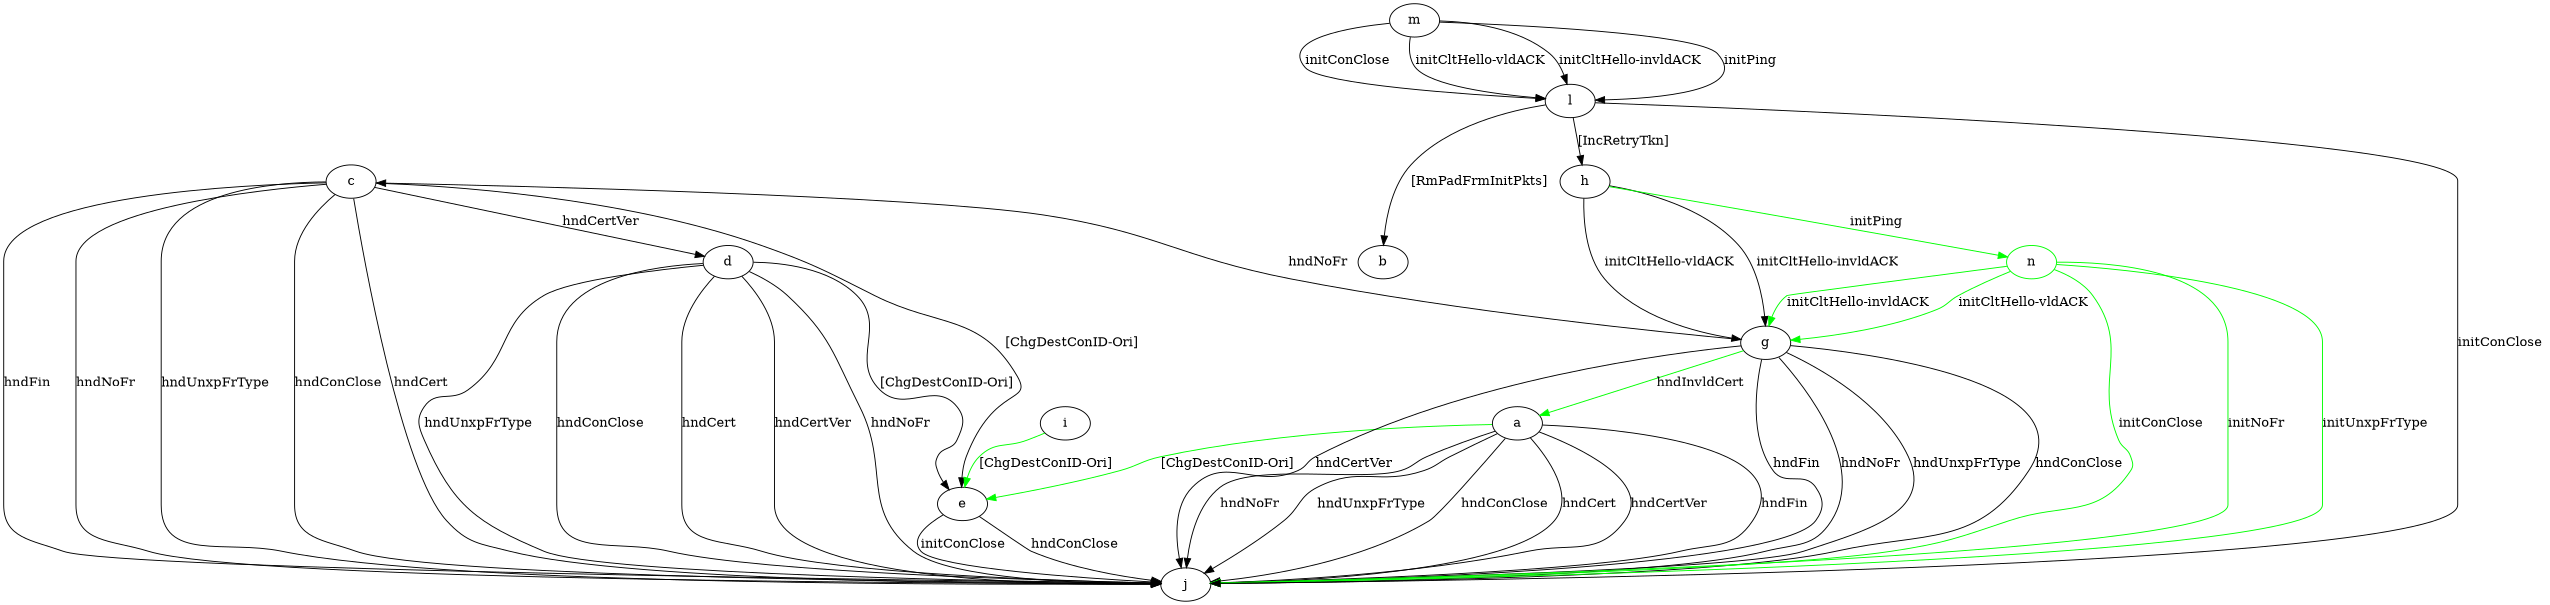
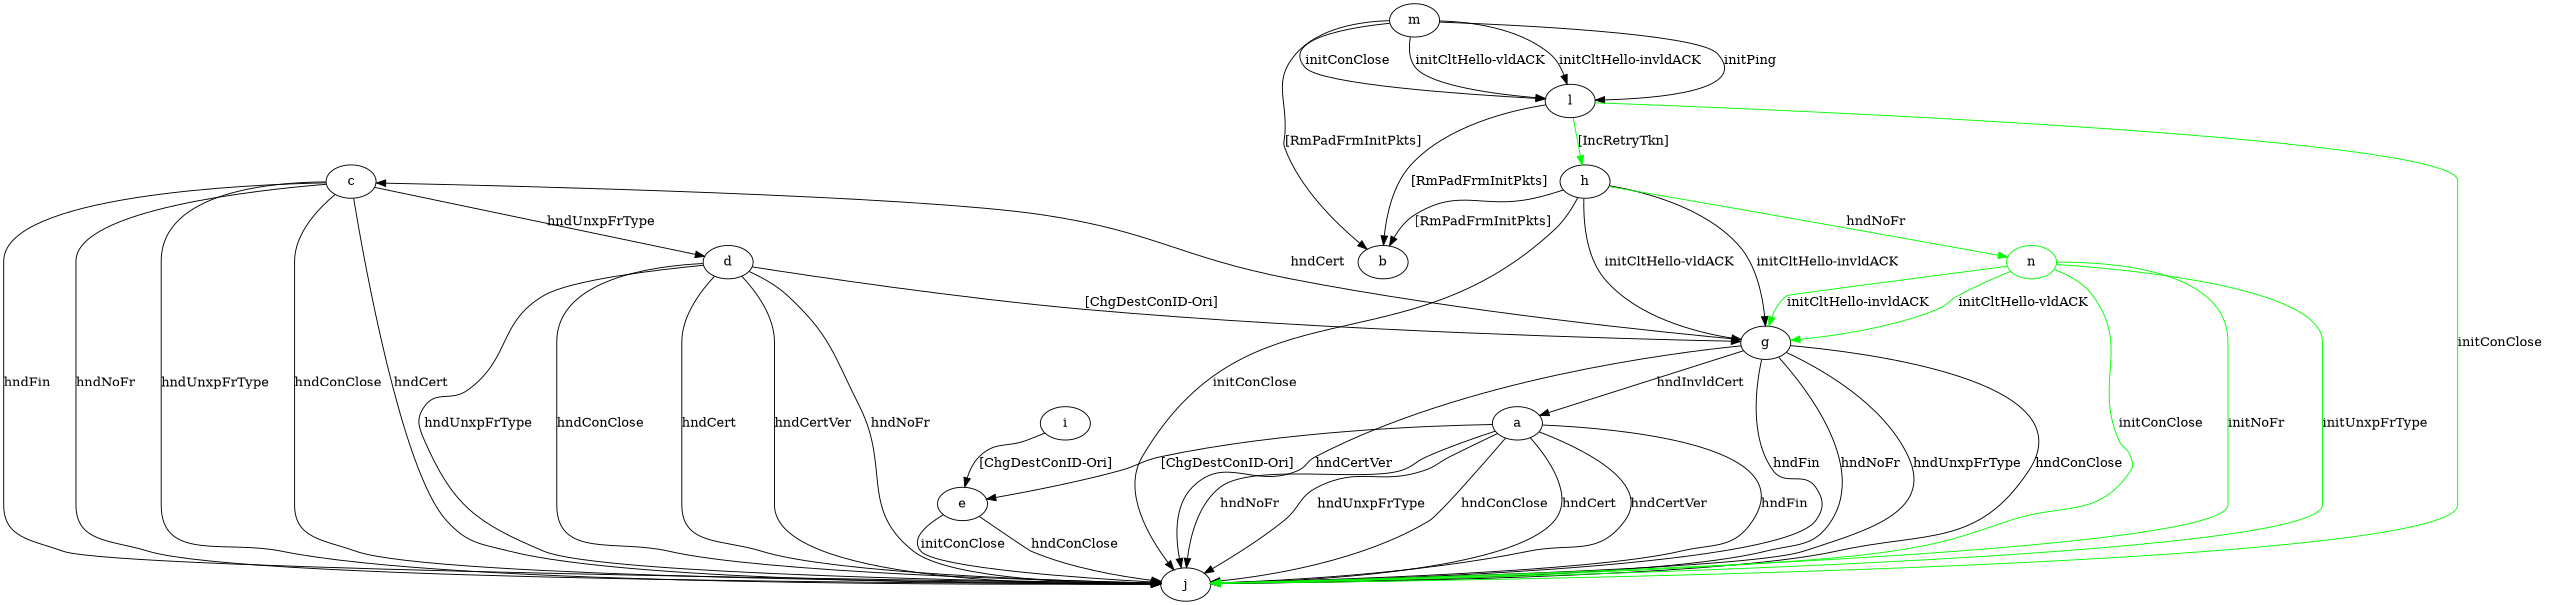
edge "m" -> "b": added, label "[RmPadFrmInitPkts]"
edge "l" -> "h": color black -> green
edge "h" -> "b": added, label "[RmPadFrmInitPkts]"
edge "c" -> "d": label "hndCertVer " -> "hndUnxpFrType "
edge "h" -> "n": label "initPing " -> "hndNoFr "
edge "c" -> "e": removed, label "[ChgDestConID-Ori]"
edge "g" -> "c": label "hndNoFr " -> "hndCert "
edge "h" -> "j": added, label "initConClose"
edge "d" -> "e": now "d" -> "g"
edge "g" -> "a": color green -> black
edge "a" -> "e": color green -> black
edge "i" -> "e": color green -> black
edge "l" -> "j": color black -> green
